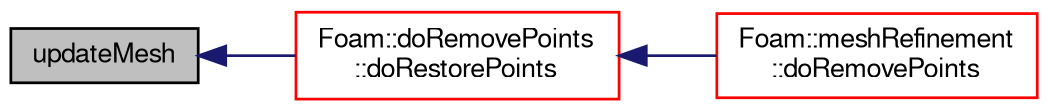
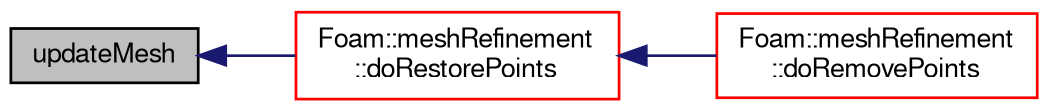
node "Foam::doRemovePoints ::doRestorePoints": label "Foam::doRemovePoints ::doRestorePoints" -> "Foam::meshRefinement ::doRestorePoints"
